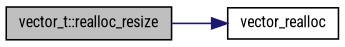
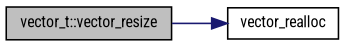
node "vector_t::realloc_resize": label "vector_t::realloc_resize" -> "vector_t::vector_resize"
